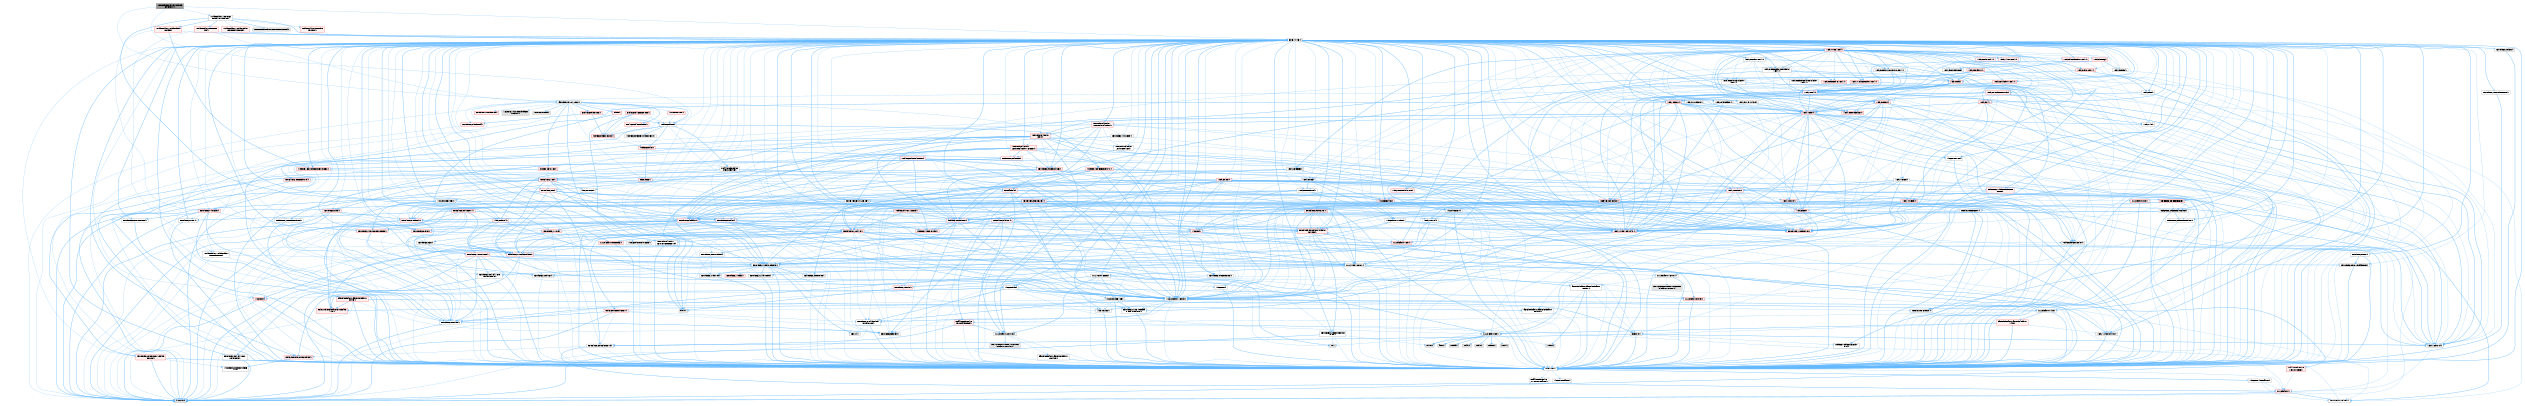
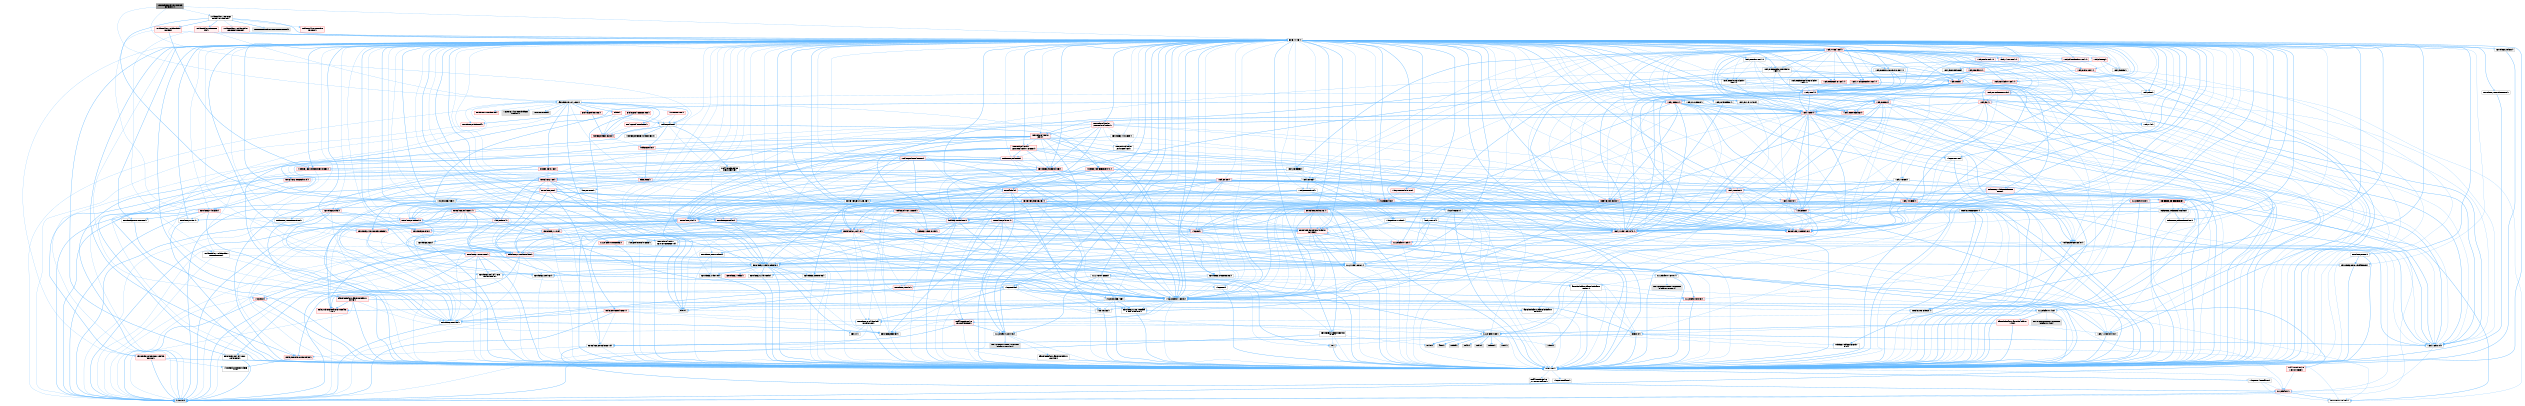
node "Containers/Platform.h": label "Containers/Platform.h" -> "Containers/Array.h"
node "COMPILED_PLATFORM_HEADER (PlatformMisc.h)": added
edge "Templates/UniquePtr.h" -> "CoreTypes.h": now "new" -> "CoreTypes.h"
